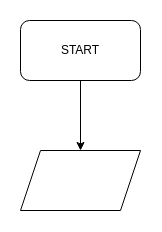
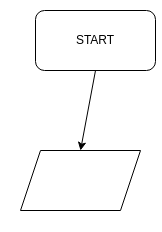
node "START": moved (81, 51) -> (96, 41)
